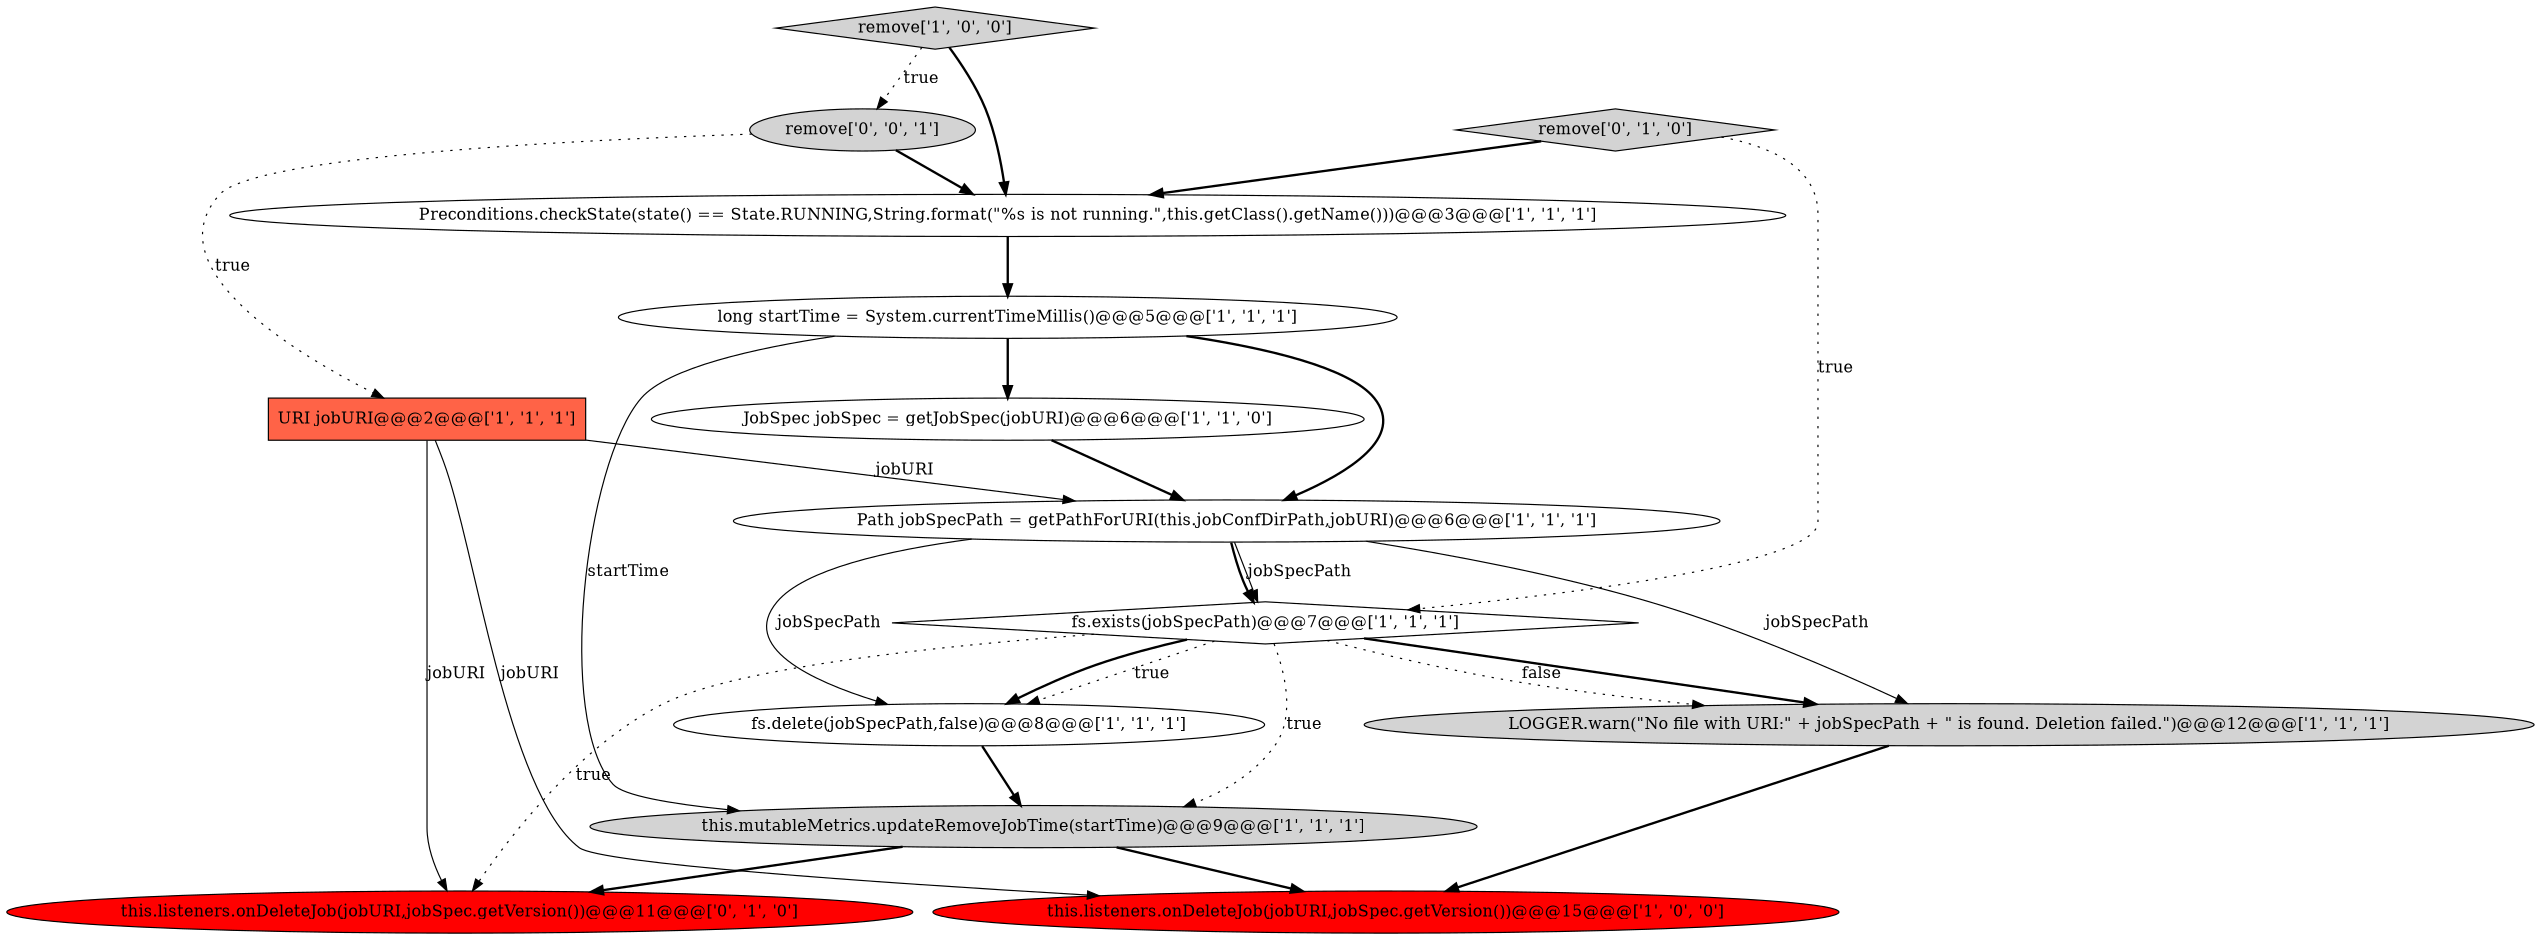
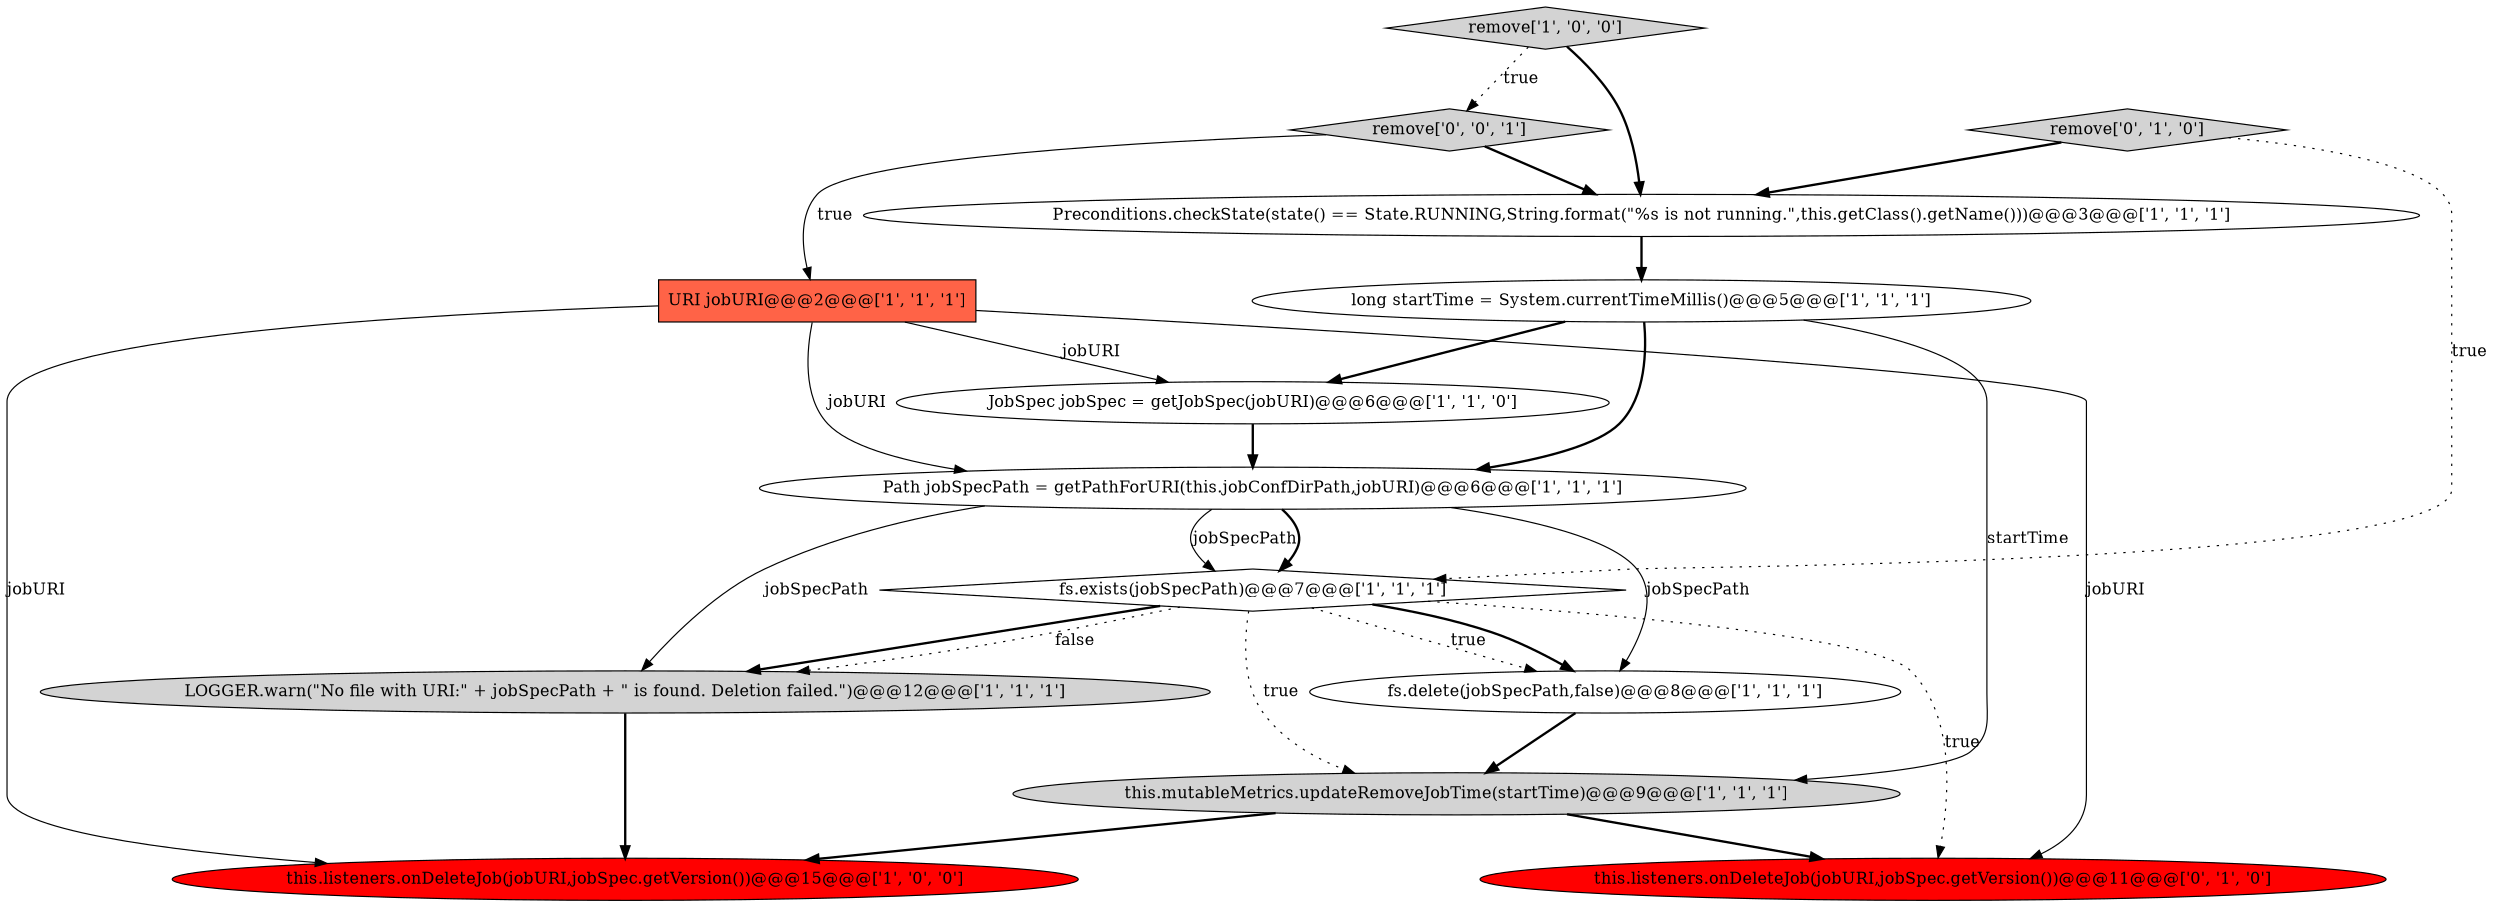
node "remove['0', '0', '1']": shape ellipse -> diamond
edge "remove['0', '0', '1']" -> "URI jobURI@@@2@@@['1', '1', '1']": style dotted -> solid
edge "URI jobURI@@@2@@@['1', '1', '1']" -> "JobSpec jobSpec = getJobSpec(jobURI)@@@6@@@['1', '1', '0']": added, label "jobURI"
